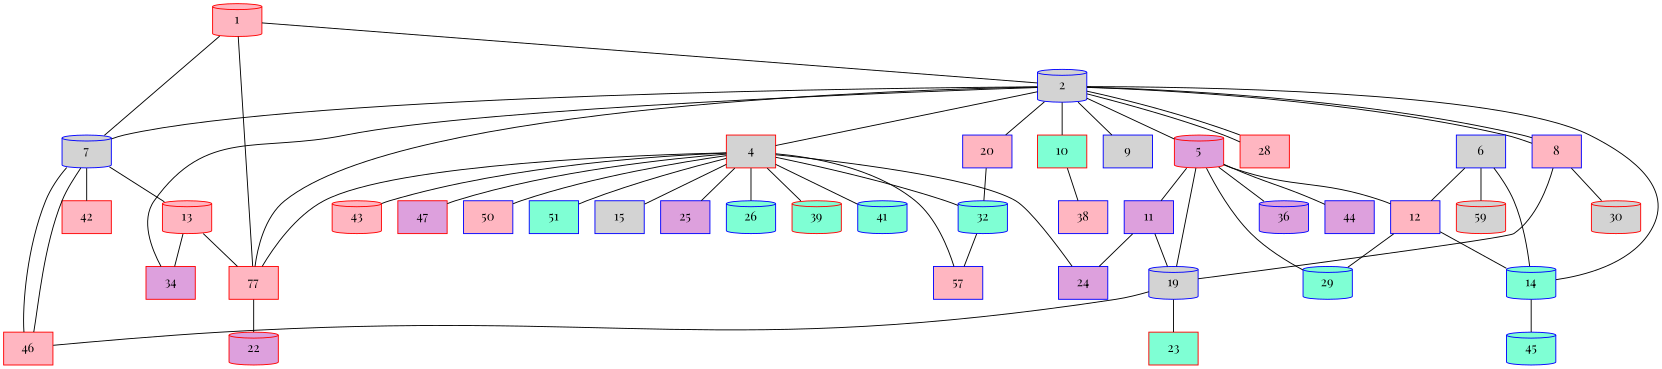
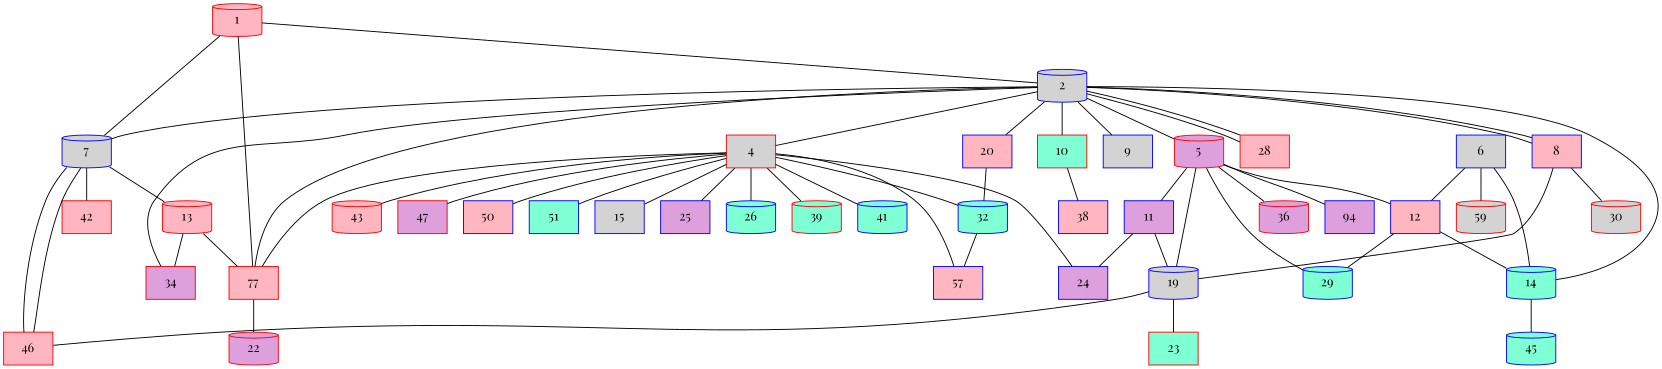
node "36": color blue -> red
node "44": label "44" -> "94"
